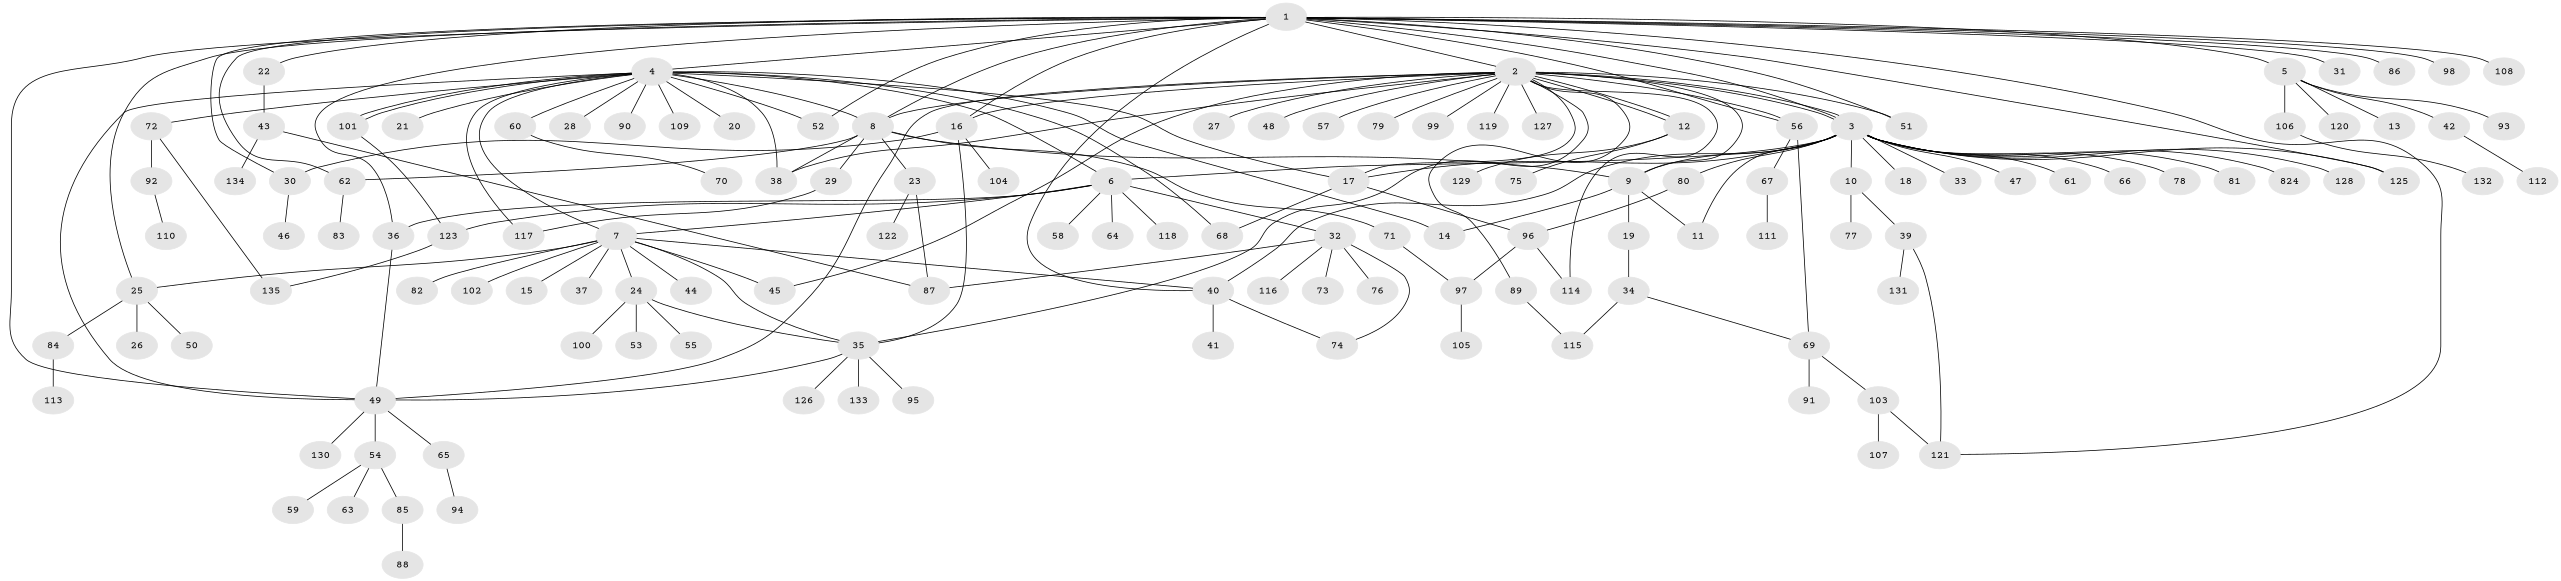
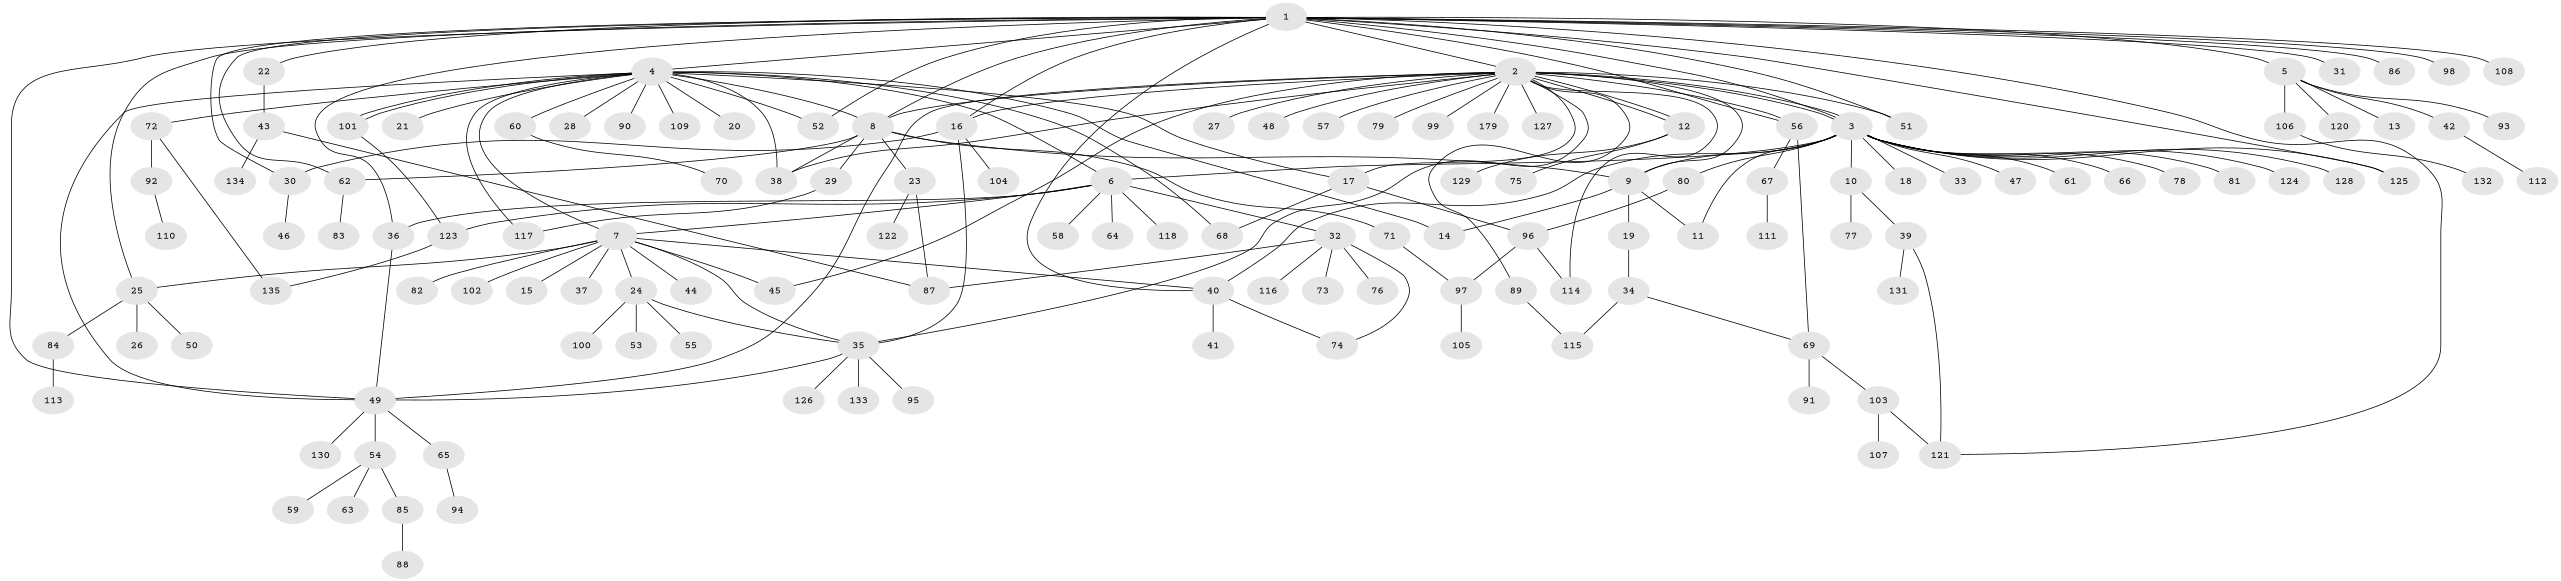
node "119": label "119" -> "179"
edge "3" -- "17": removed
node "824": label "824" -> "124"
